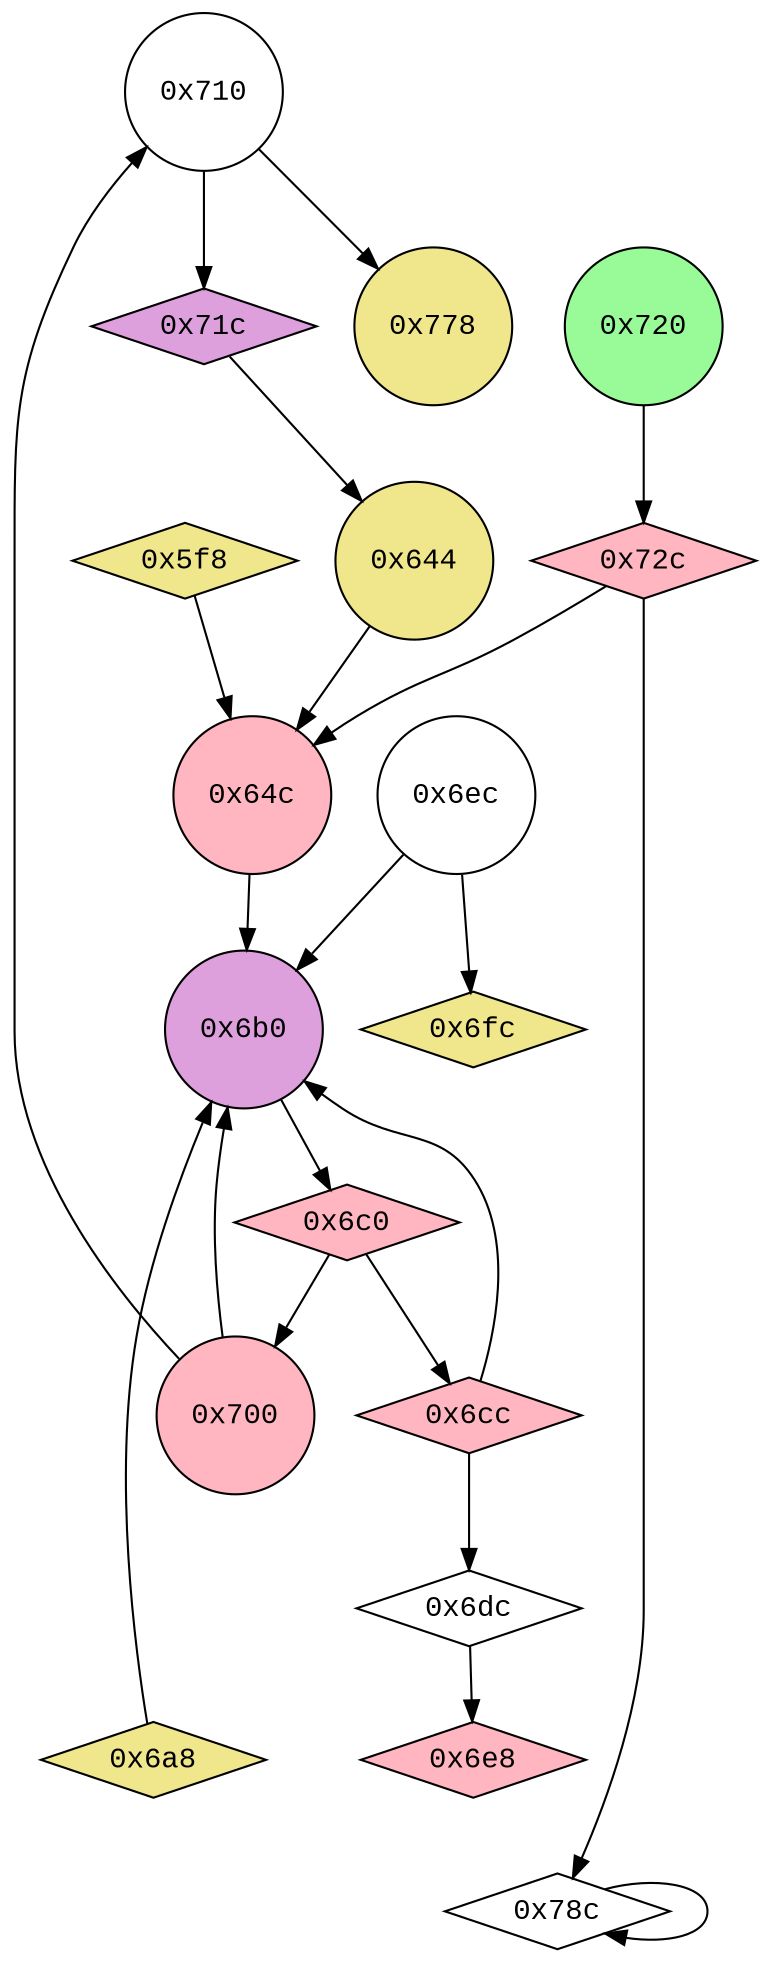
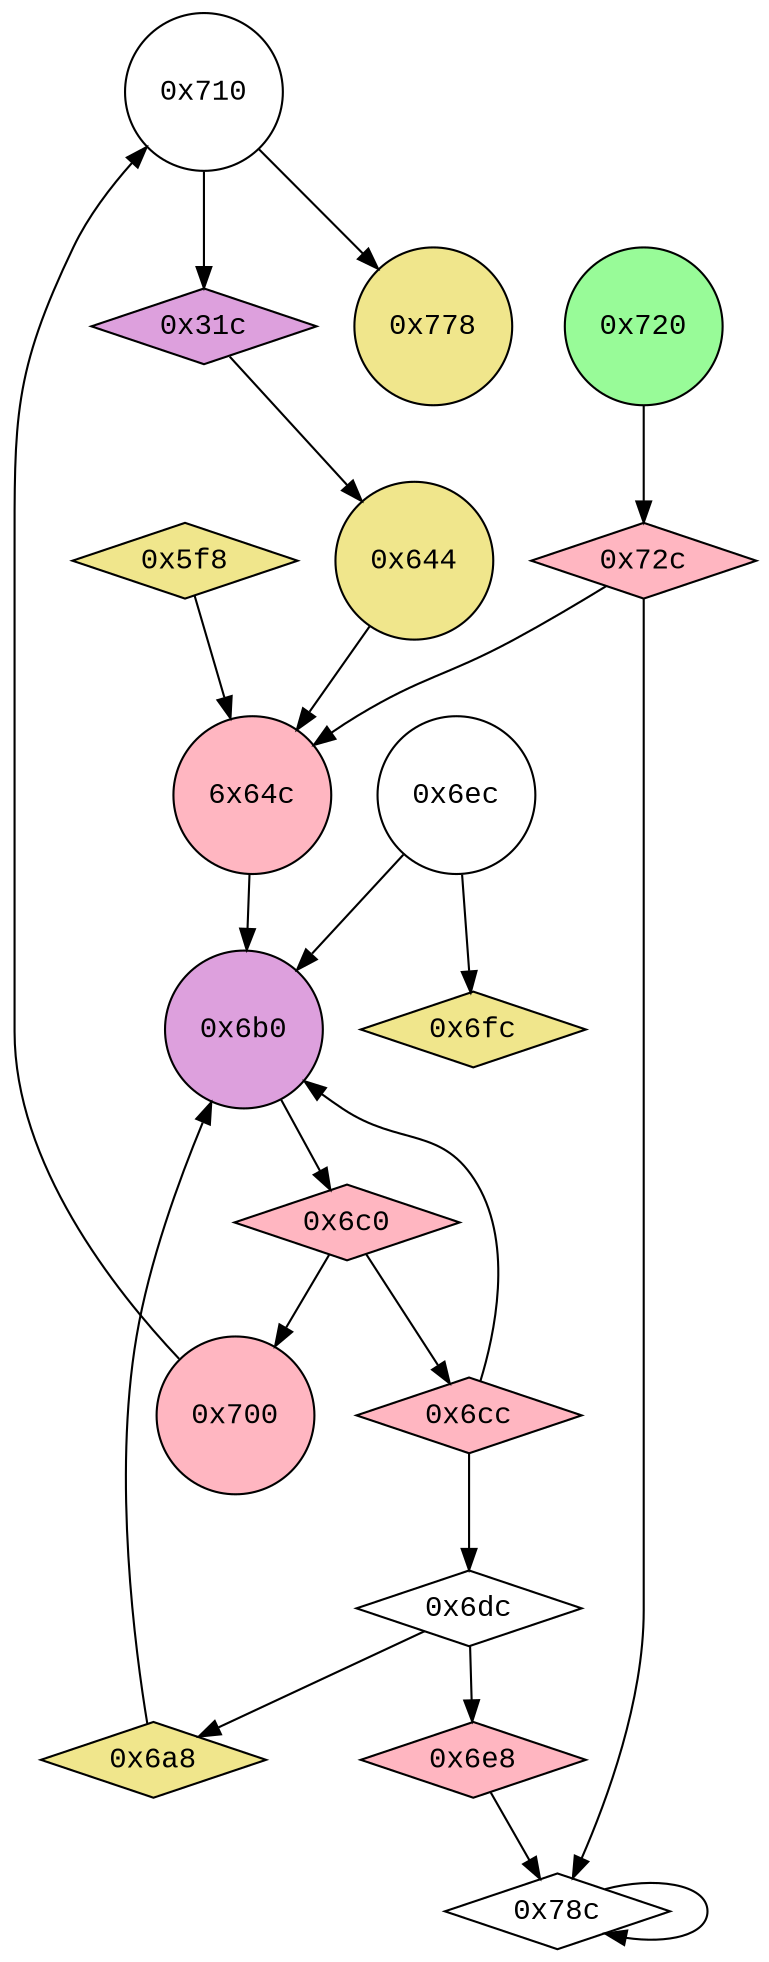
node "0x71c": label "0x71c" -> "0x31c"
node "0x64c": label "0x64c" -> "6x64c"
edge "0x700" -> "0x6b0": removed
edge "0x6dc" -> "0x6a8": added
edge "0x6e8" -> "0x78c": added
